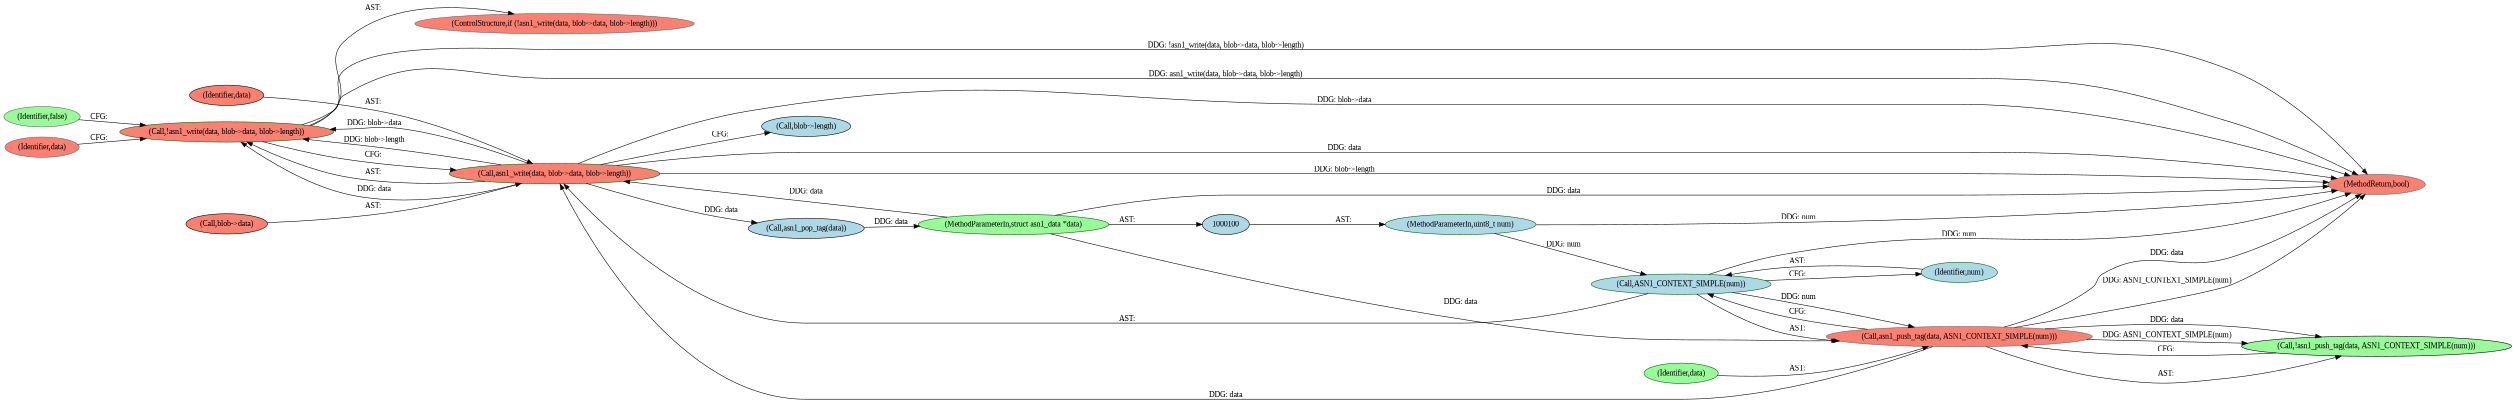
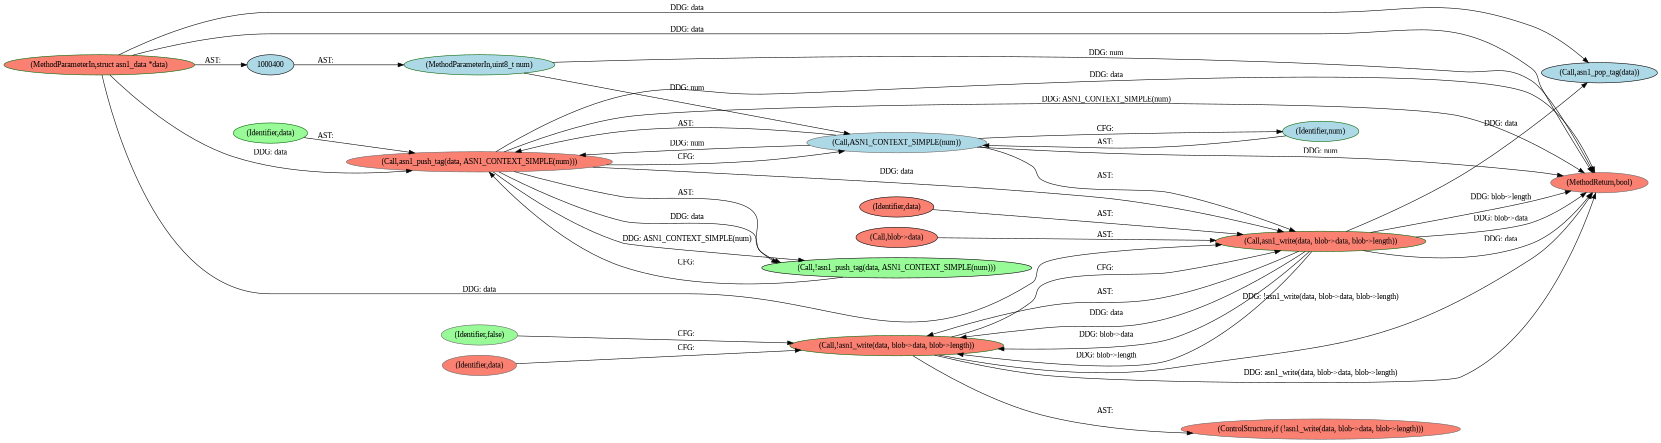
node "(Call,blob->length)": removed
node "(MethodParameterIn,struct asn1_data *data)": fillcolor palegreen -> salmon
node "1000100": label "1000100" -> "1000400"
edge "(Call,asn1_pop_tag(data))" -> "(MethodParameterIn,struct asn1_data *data)": reversed
node "(Call,ASN1_CONTEXT_SIMPLE(num))": color darkgreen -> gray40
